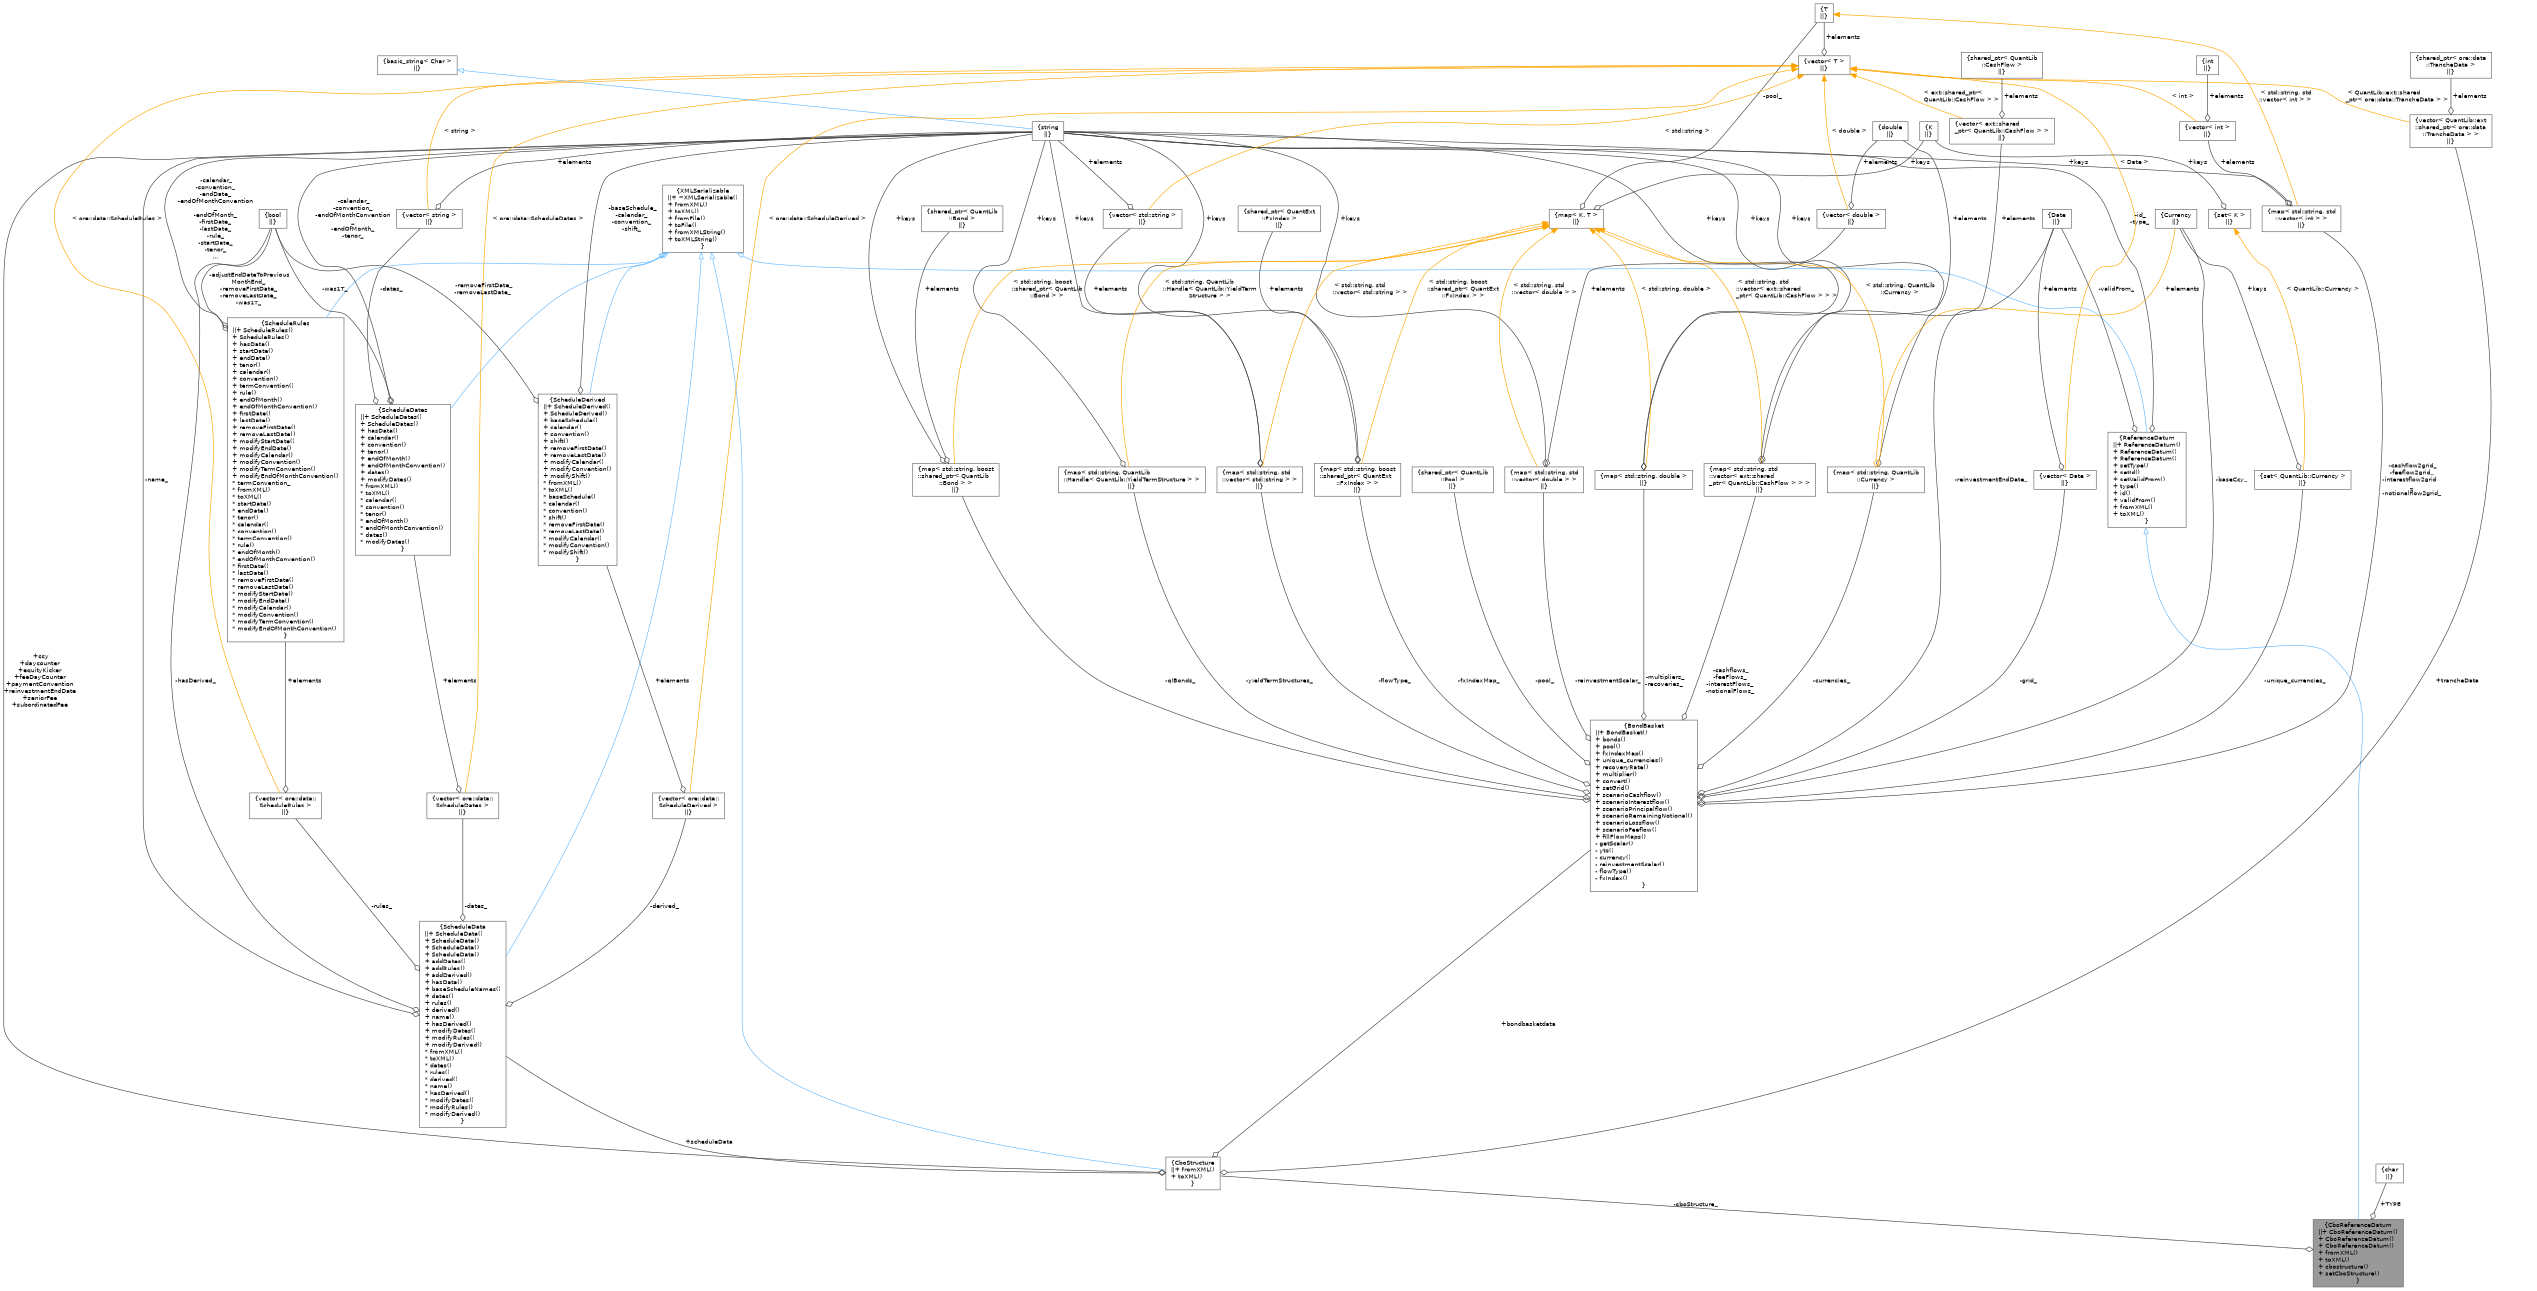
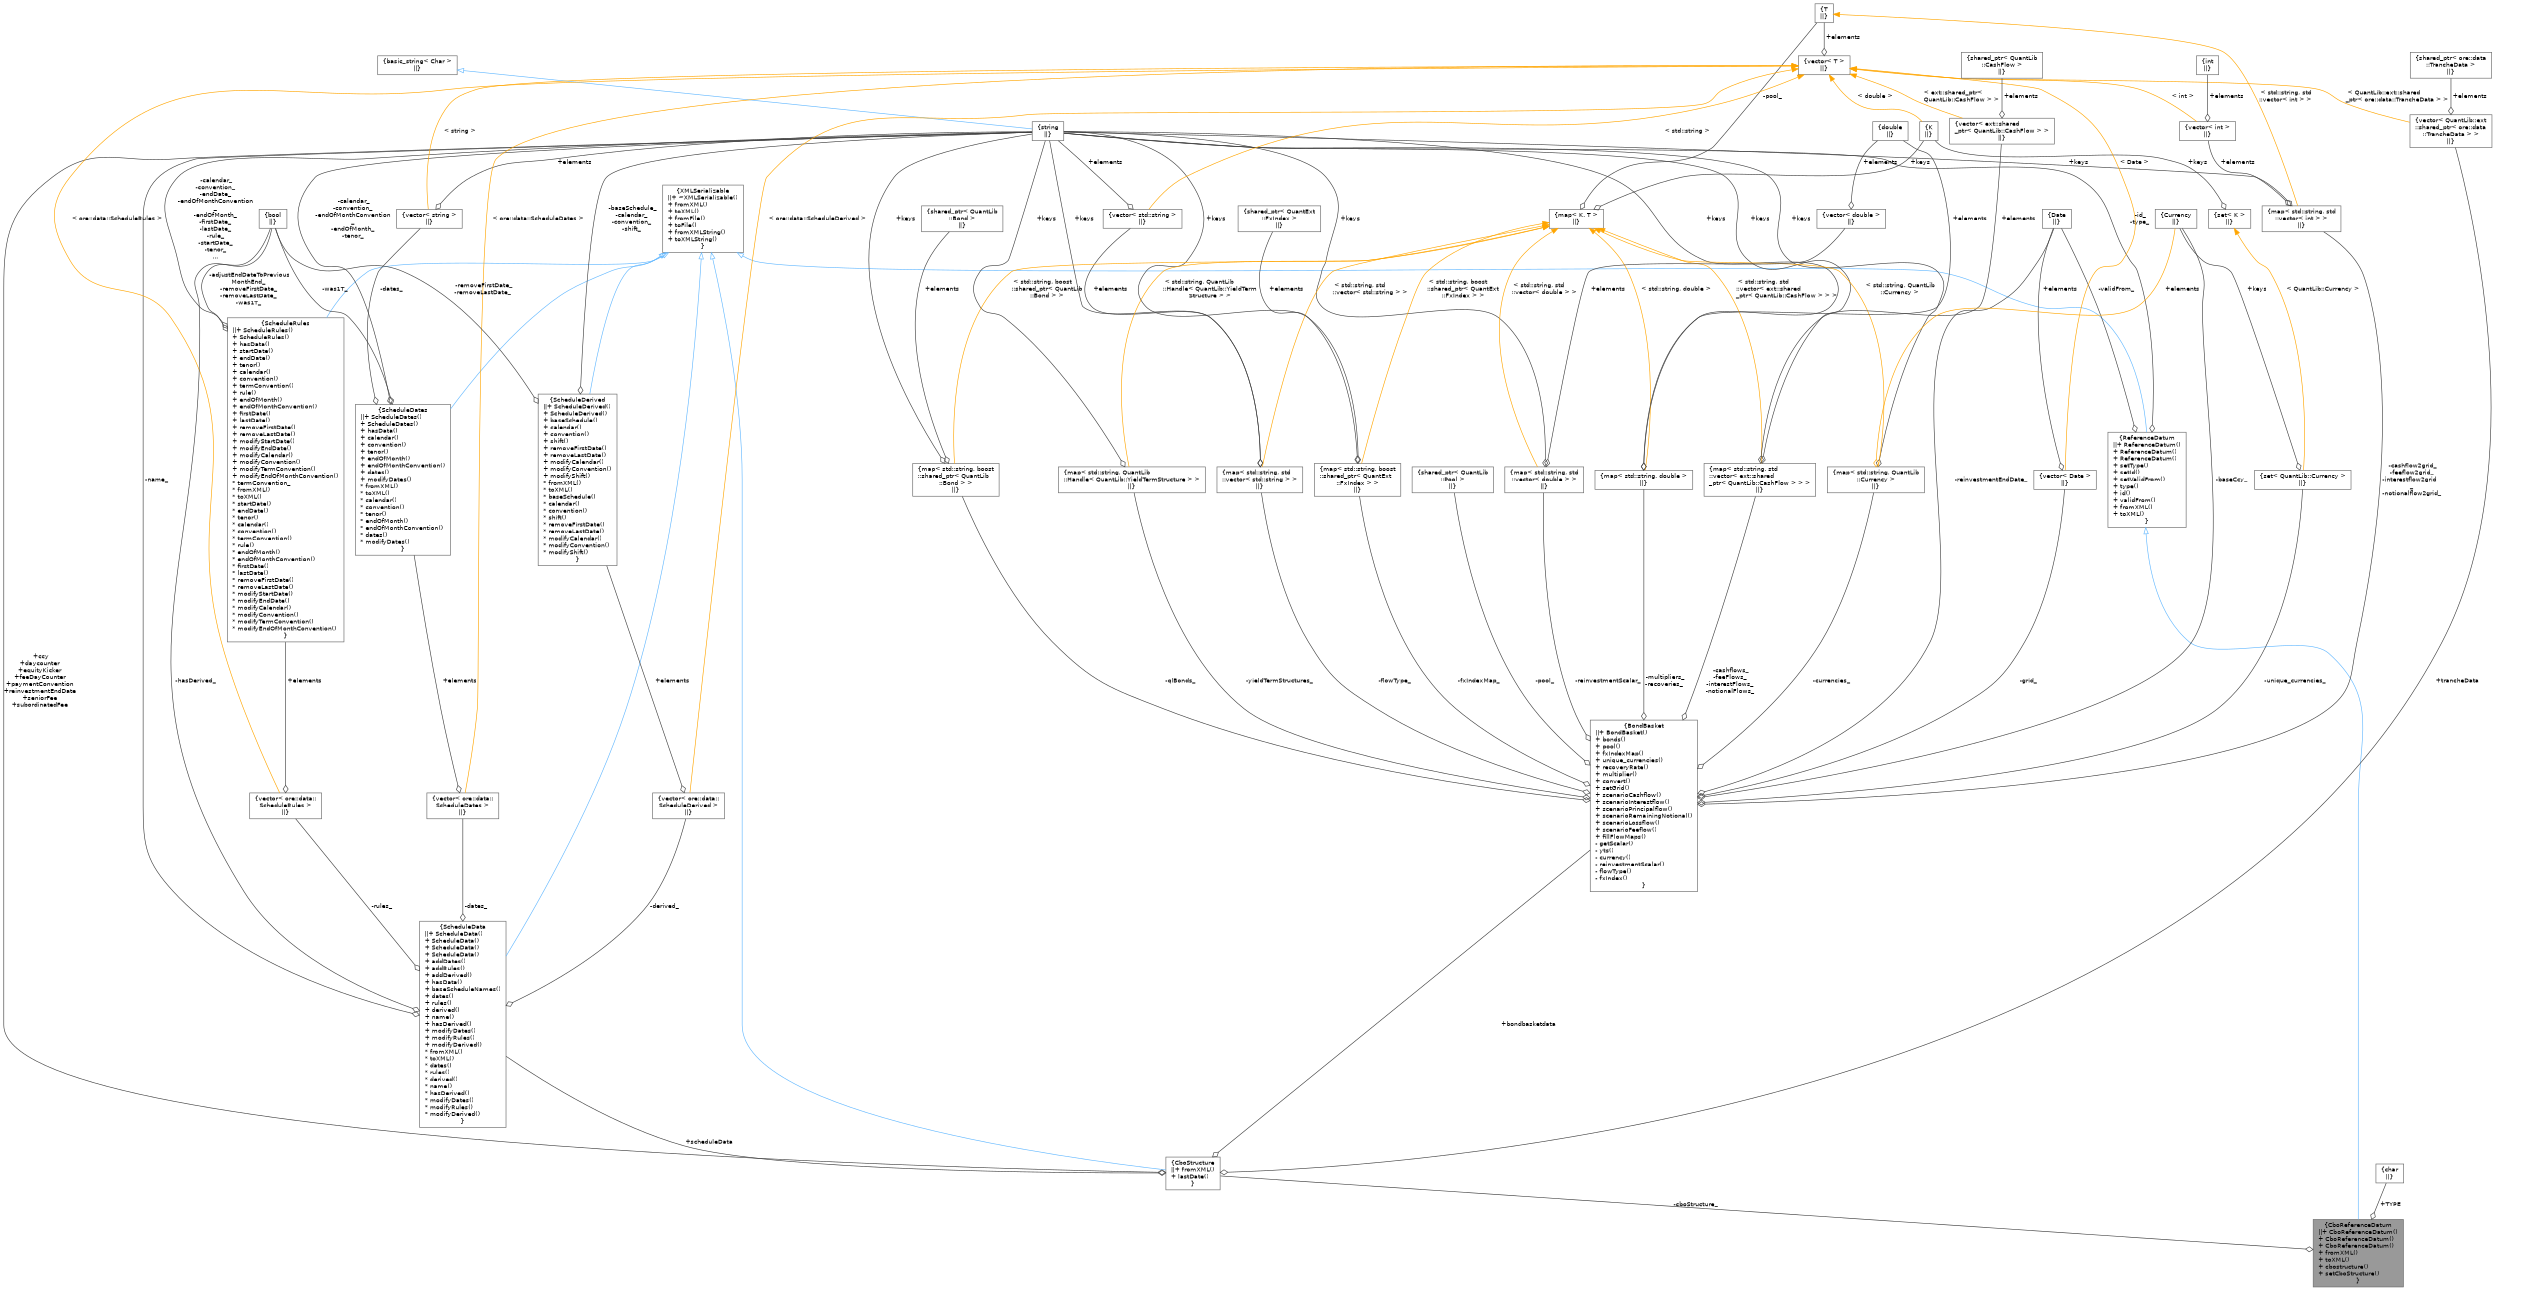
edge "{vector< double > ||}" -> "{vector< T > ||}": now "{K ||}" -> "{vector< T > ||}"
node "{CboStructure ||+ fromXML() + toXML() }": label "{CboStructure ||+ fromXML() + toXML() }" -> "{CboStructure ||+ fromXML() + lastDate() }"
